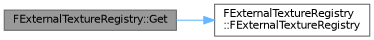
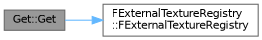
node "FExternalTextureRegistry::Get": label "FExternalTextureRegistry::Get" -> "Get::Get"
